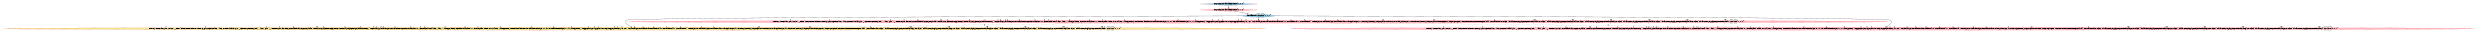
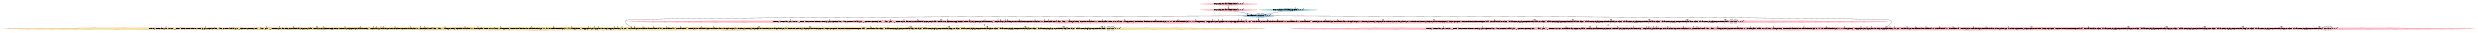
node "testGroupingSetsWithOrderByDimension['1', '0', '0']": fillcolor skyblue -> lightpink
node "testGroupingSetsWithOrderByAggregator['0', '0', '1']": added
